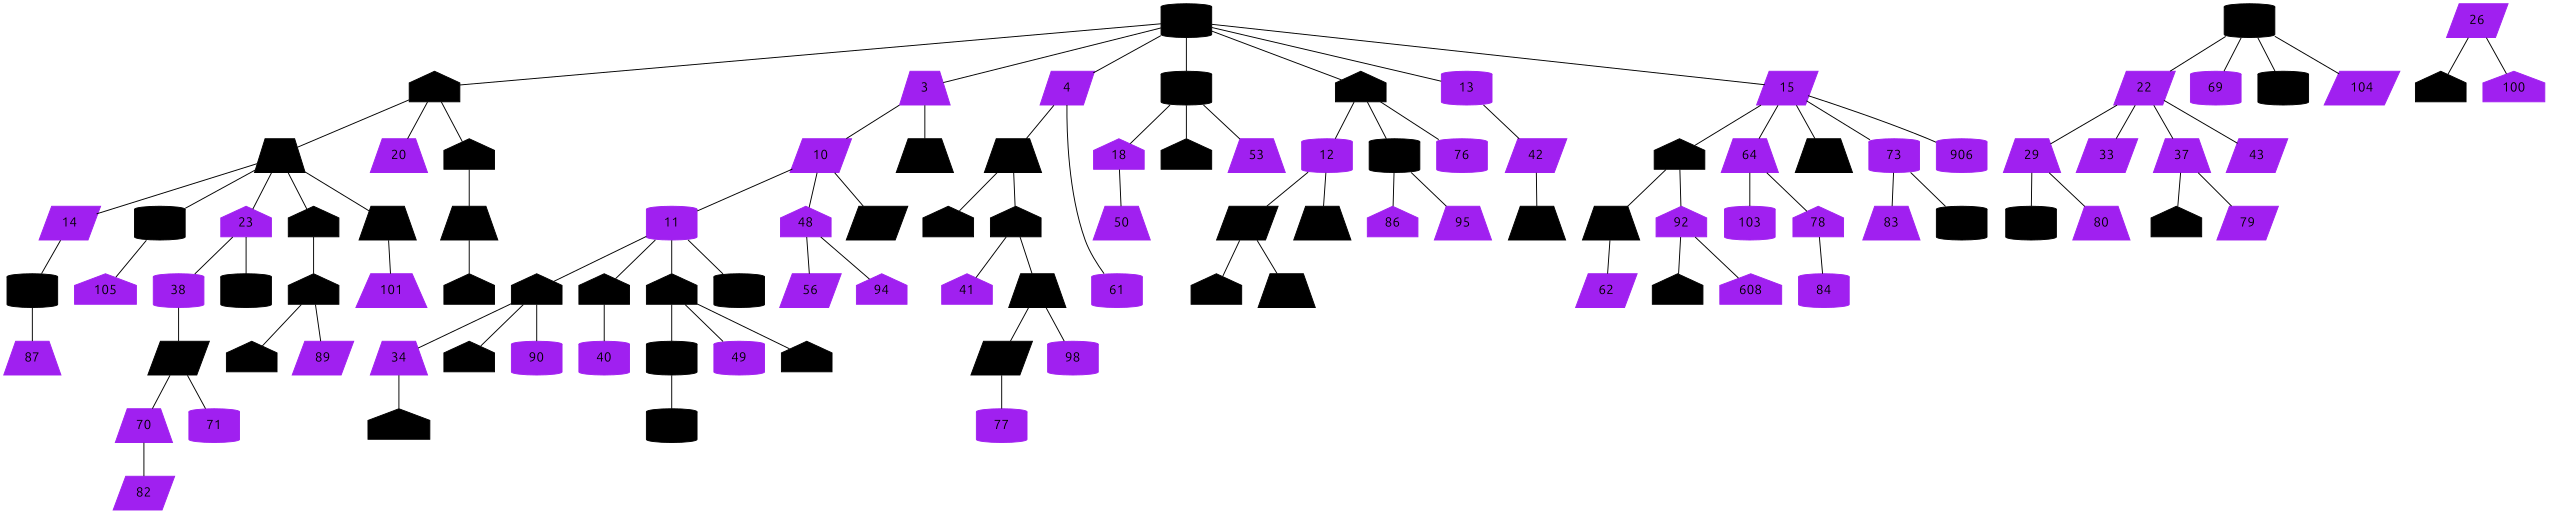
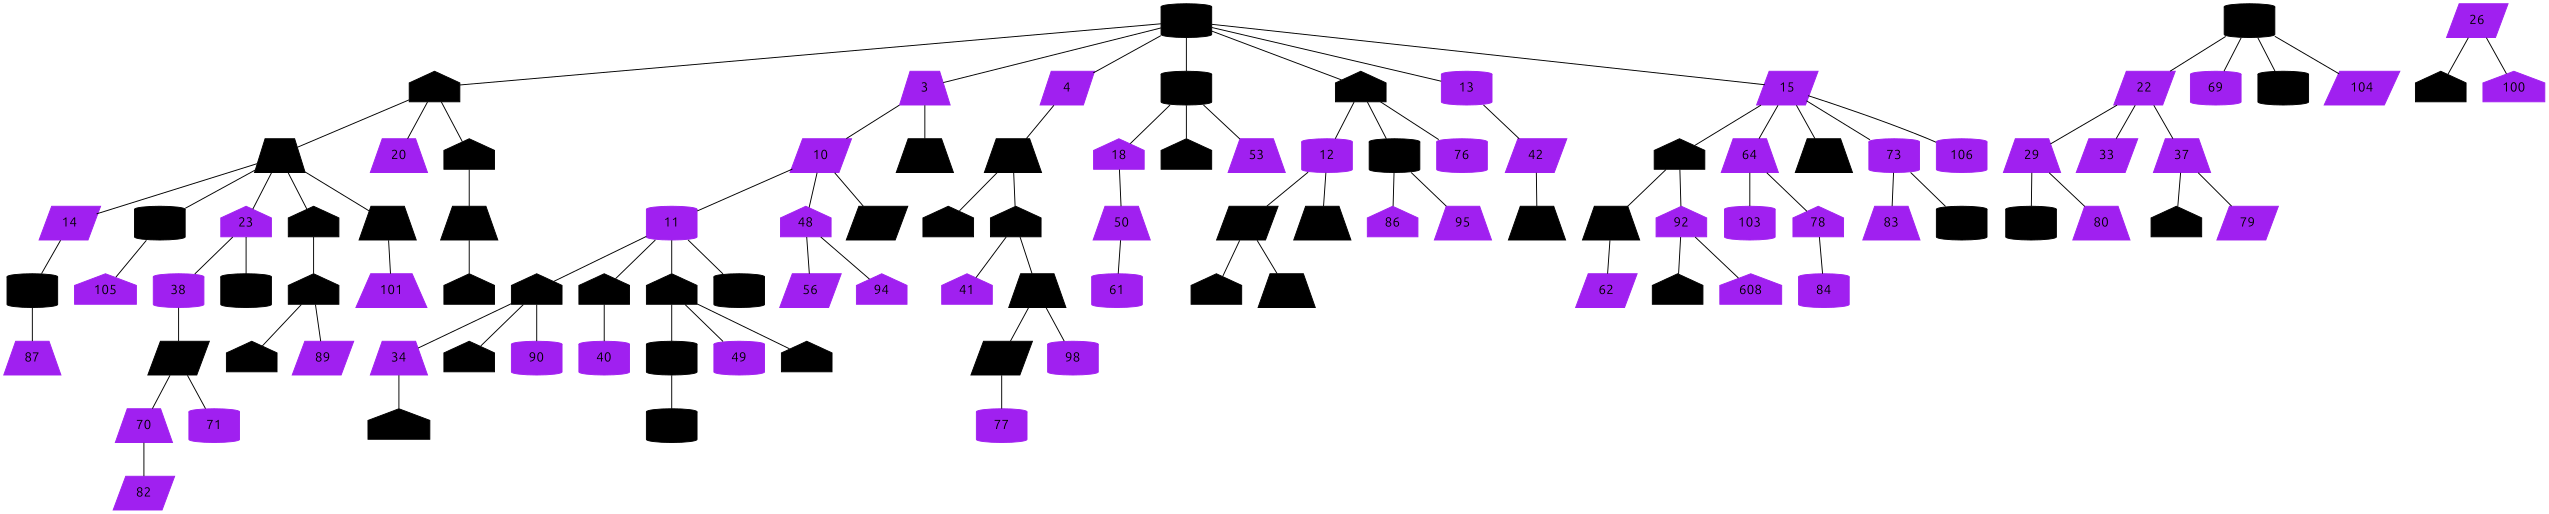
node "906": label "906" -> "106"
node "43": removed
edge "4" -- "61": now "50" -- "61"
